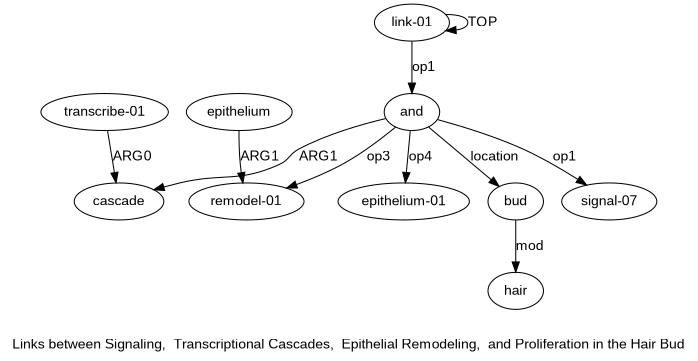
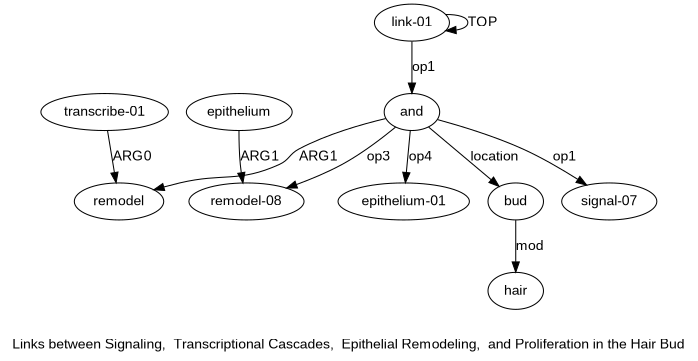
node "cascade": label "cascade" -> "remodel"
node "remodel-01": label "remodel-01" -> "remodel-08"
